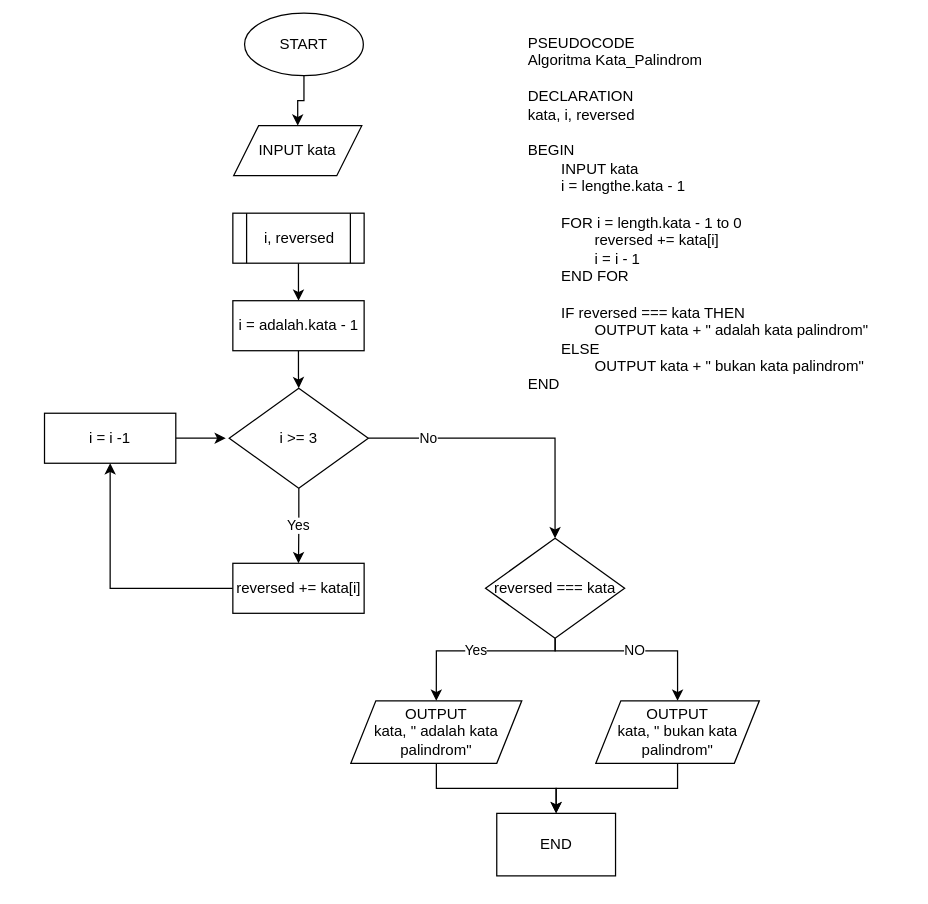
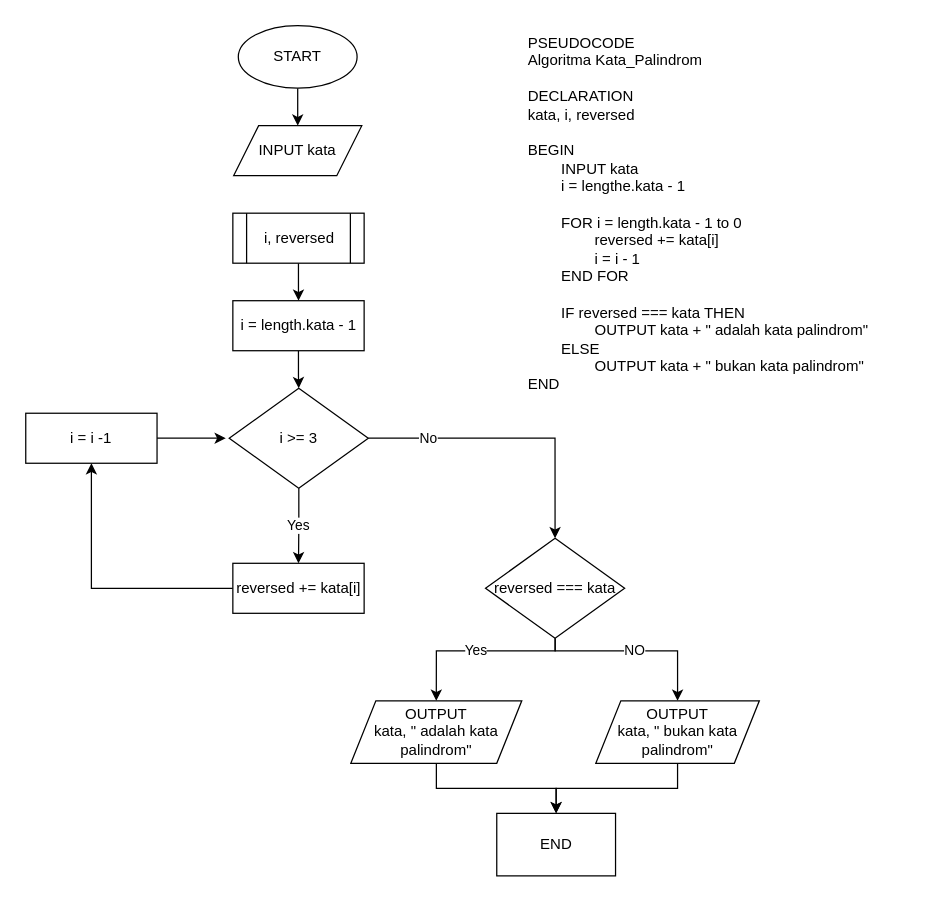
node "START": moved (304, 44) -> (298, 57)
node "i = adalah.kata - 1": label "i = adalah.kata - 1" -> "i = length.kata - 1"
node "i = i -1": moved (110, 438) -> (91, 438)
